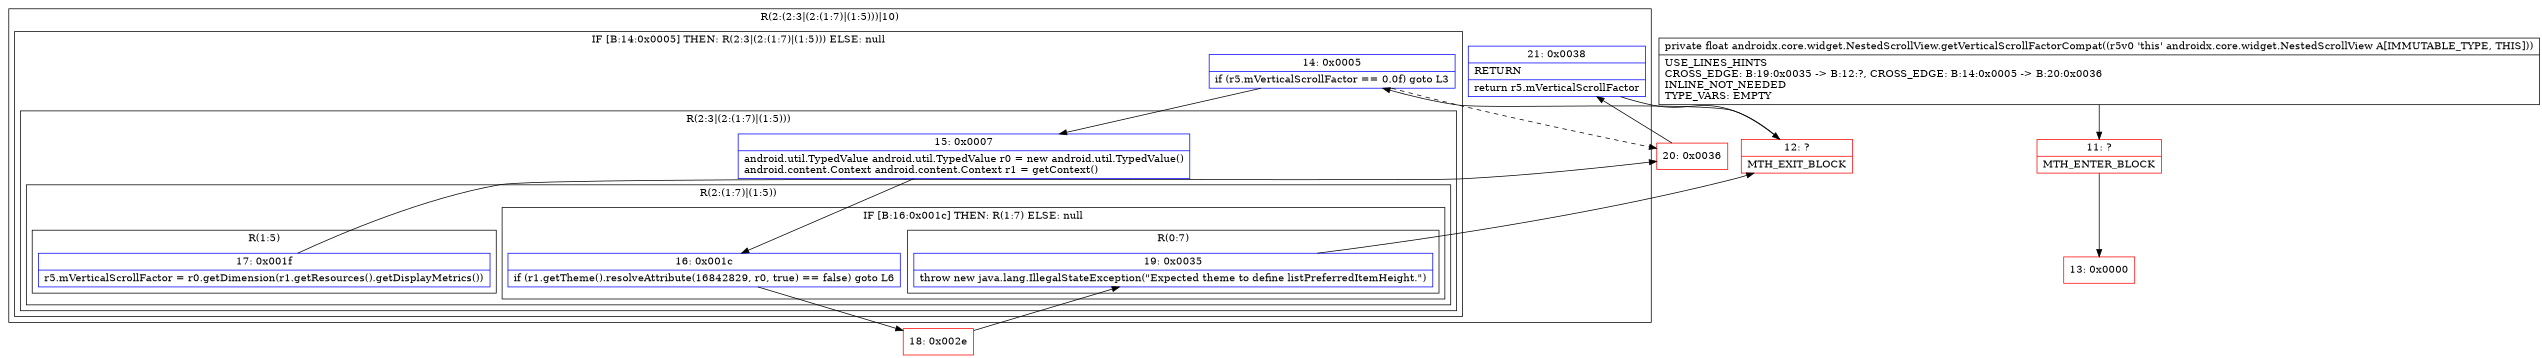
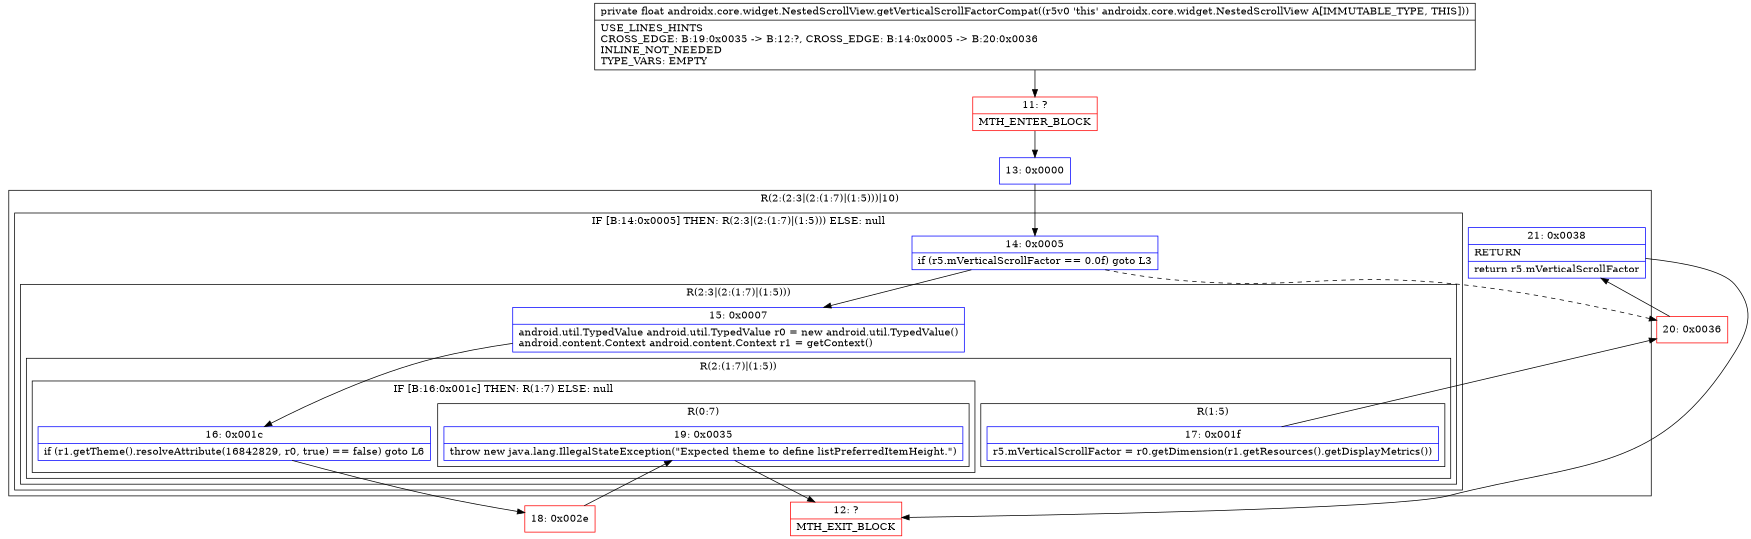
edge "12: ?" -> "14: 0x0005": now "13: 0x0000" -> "14: 0x0005"
node "13: 0x0000": color red -> blue
